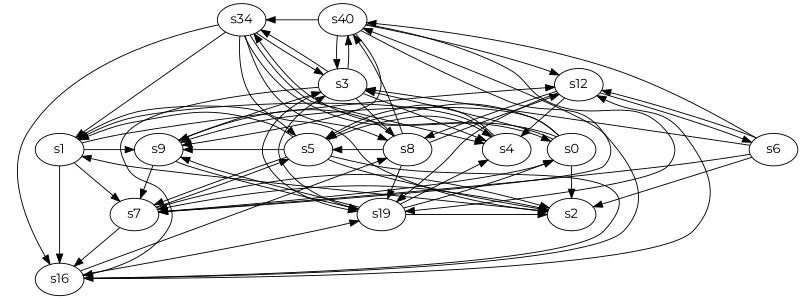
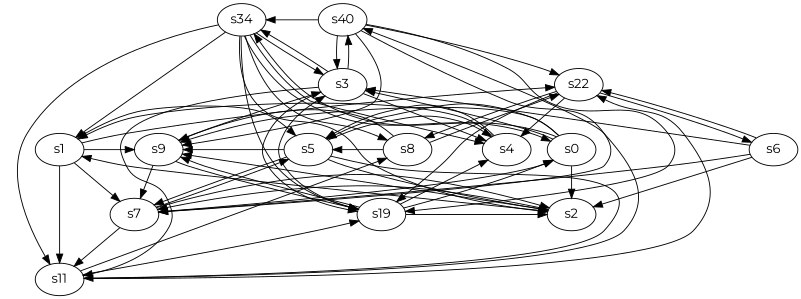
edge "s6" -> "s40": removed
node "s12": label "s12" -> "s22"
edge "s8" -> "s40": removed
edge "s5" -> "s1": removed
edge "s3" -> "s8": removed
edge "s2" -> "s9": added
edge "s8" -> "s19": now "s34" -> "s19"
node "s16": label "s16" -> "s11"
